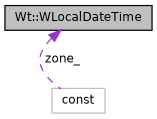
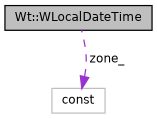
edge "const" -> "Wt::WLocalDateTime": reversed
